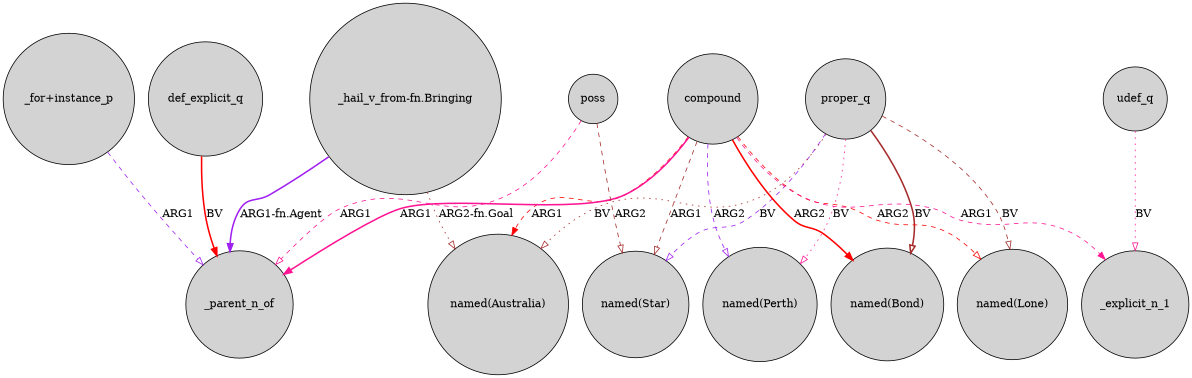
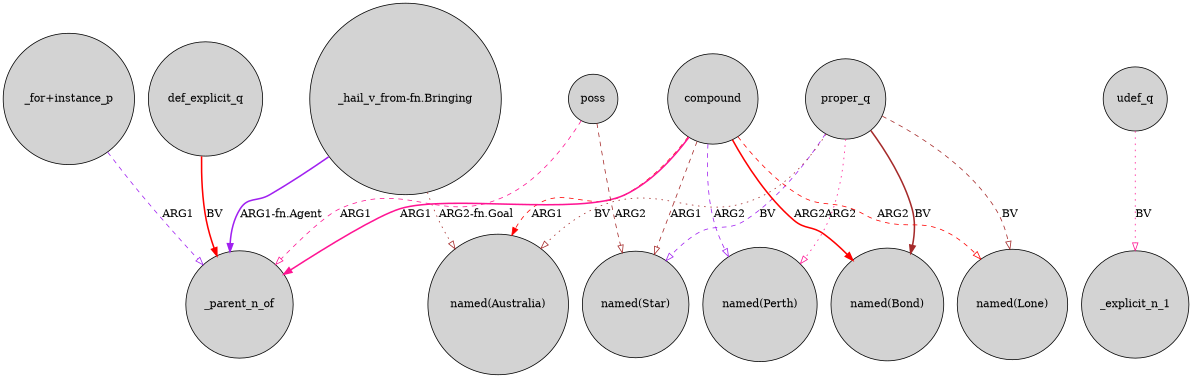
edge "proper_q" -> "named(Bond)": arrowhead onormal -> normal
edge "compound" -> "_explicit_n_1": removed, label "ARG1"
edge "proper_q" -> "named(Perth)": label "BV" -> "ARG2"
